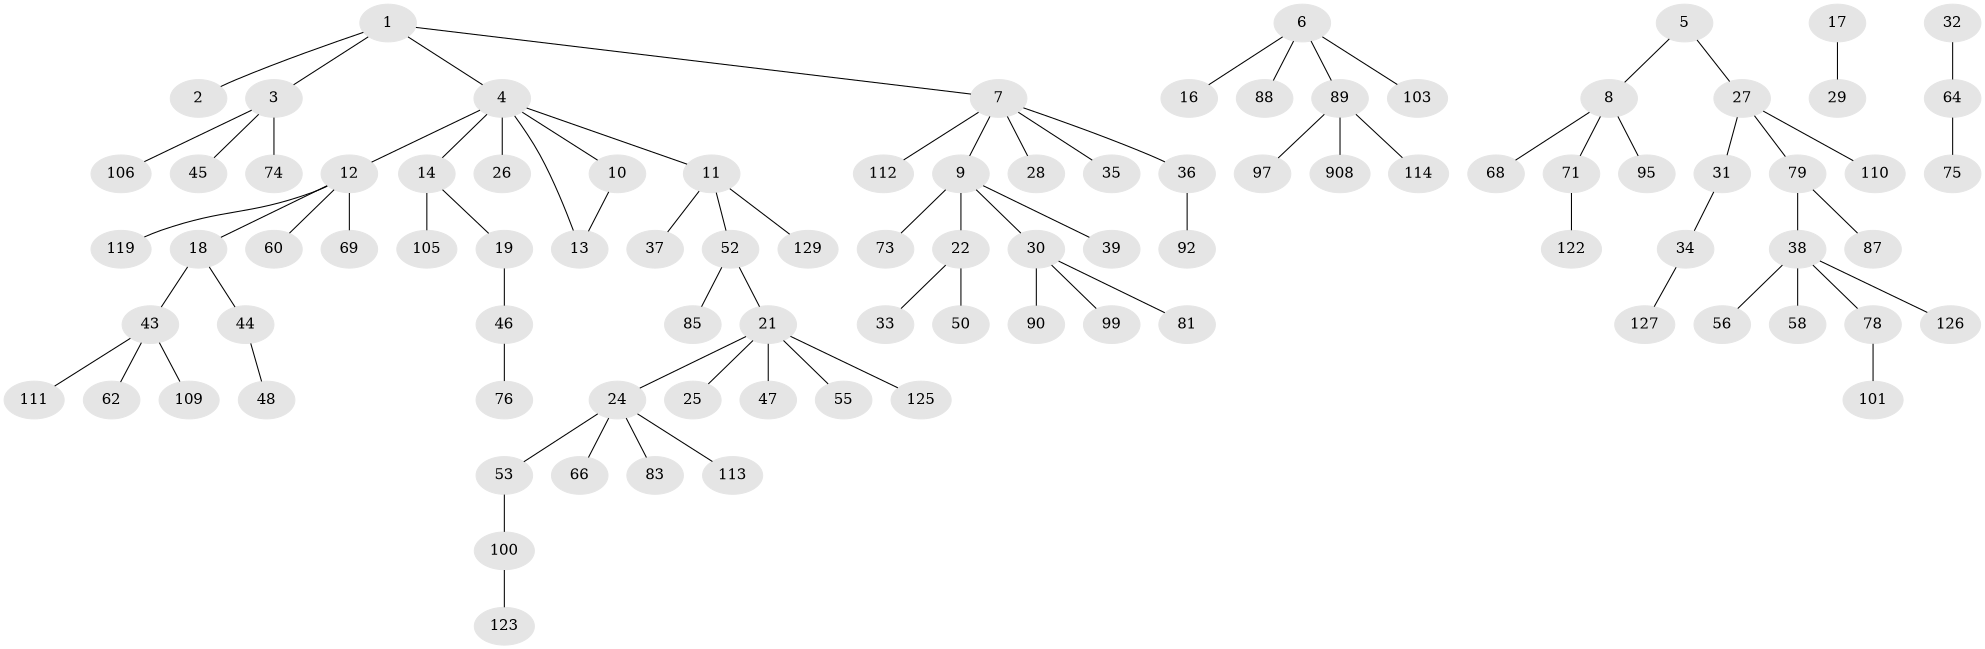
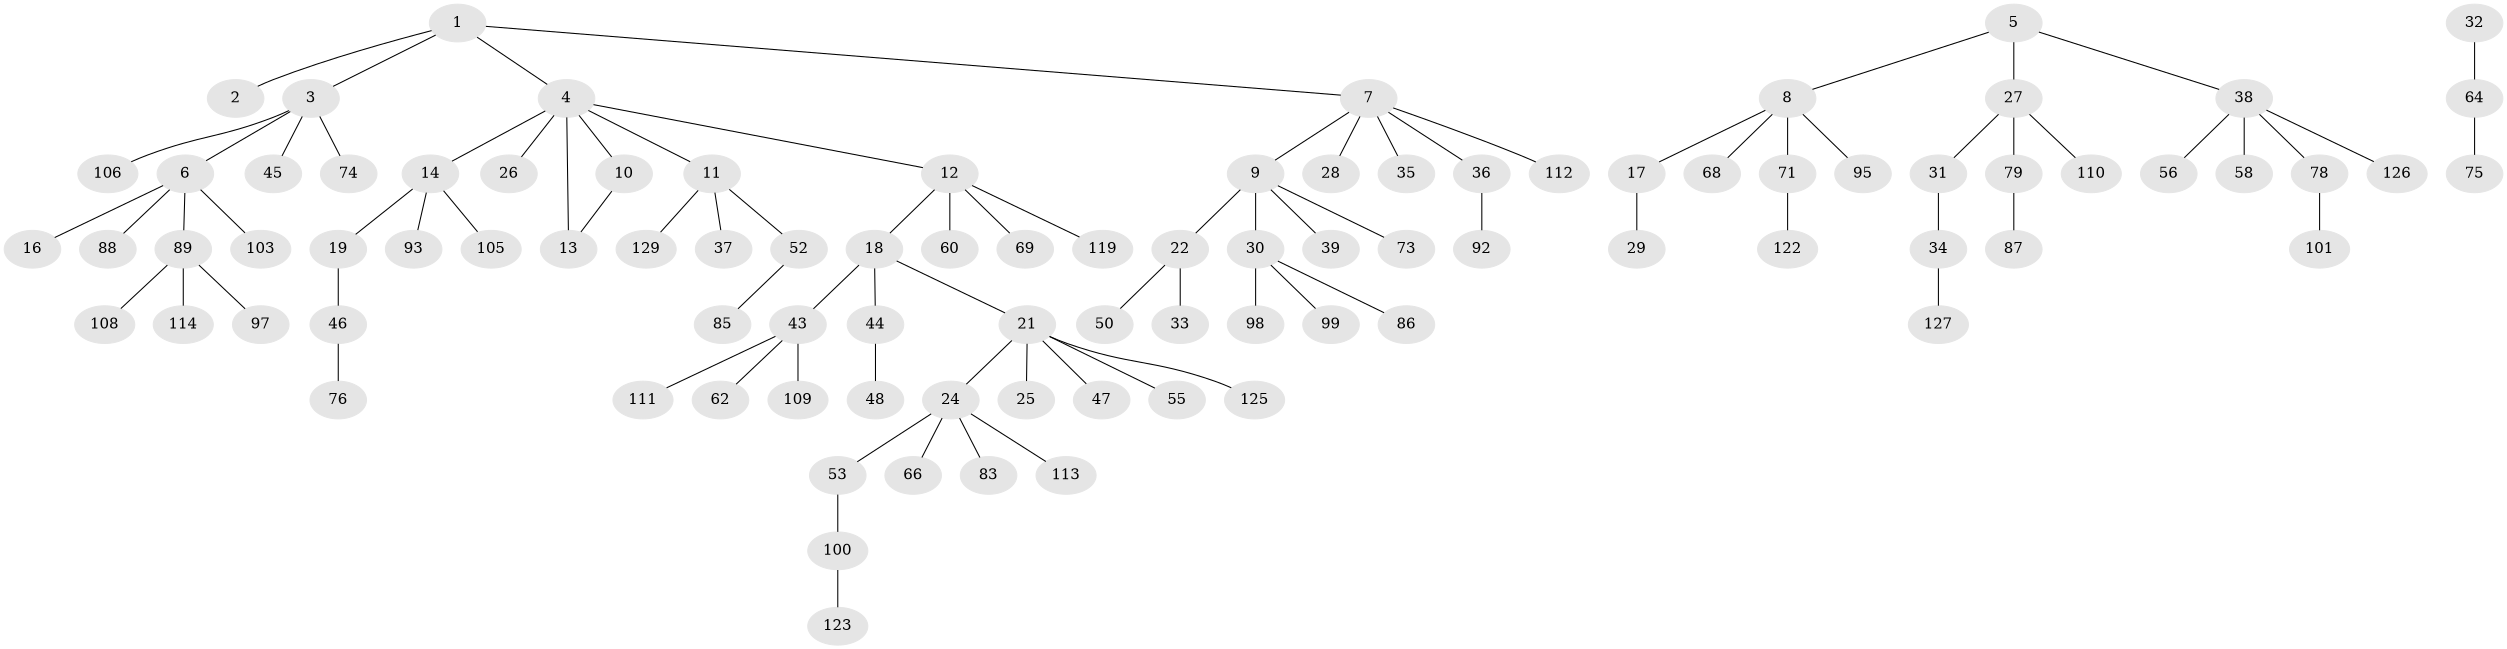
edge "3" -- "6": added
edge "8" -- "17": added
node "908": label "908" -> "108"
edge "79" -- "38": now "5" -- "38"
node "93": added
edge "52" -- "21": now "18" -- "21"
node "90": label "90" -> "98"
node "81": label "81" -> "86"
